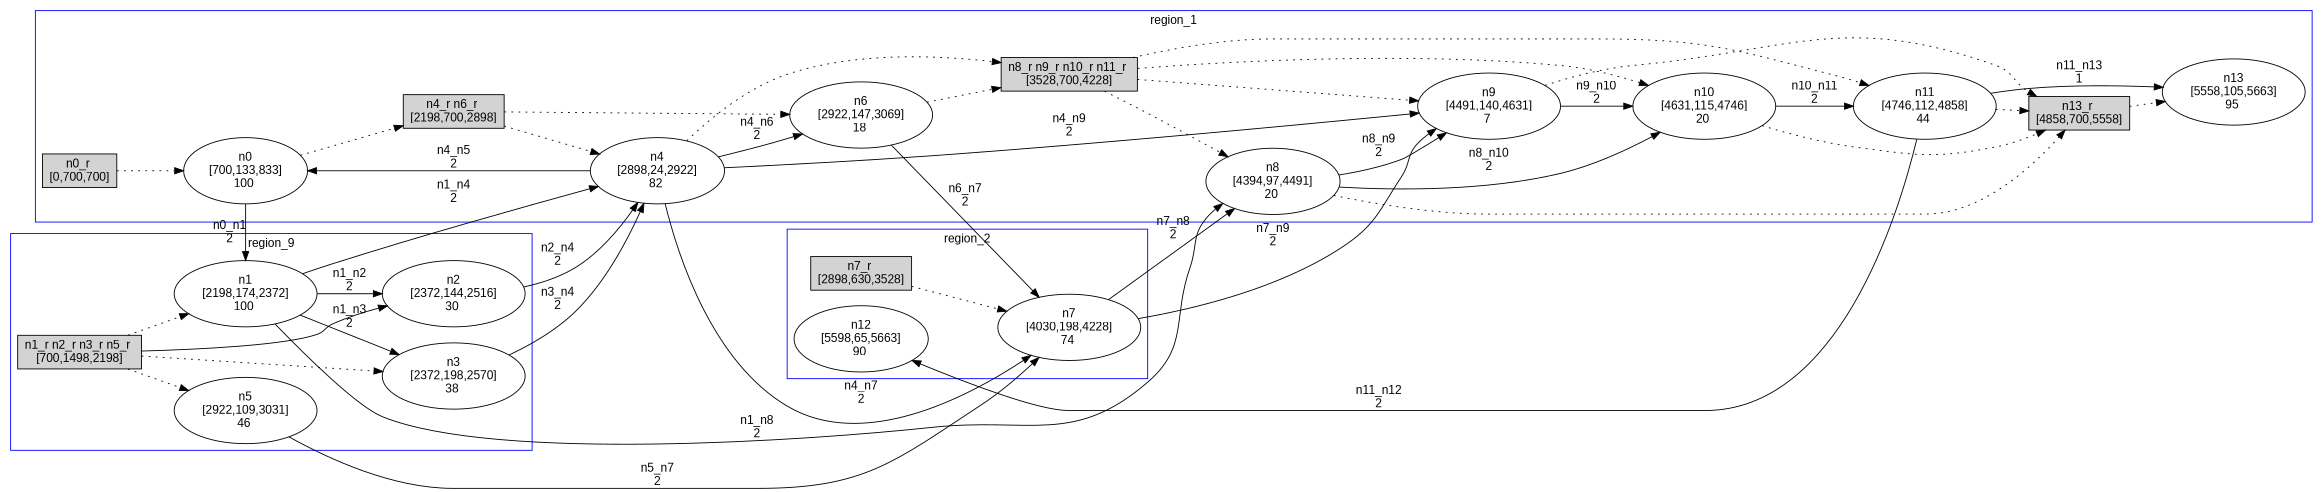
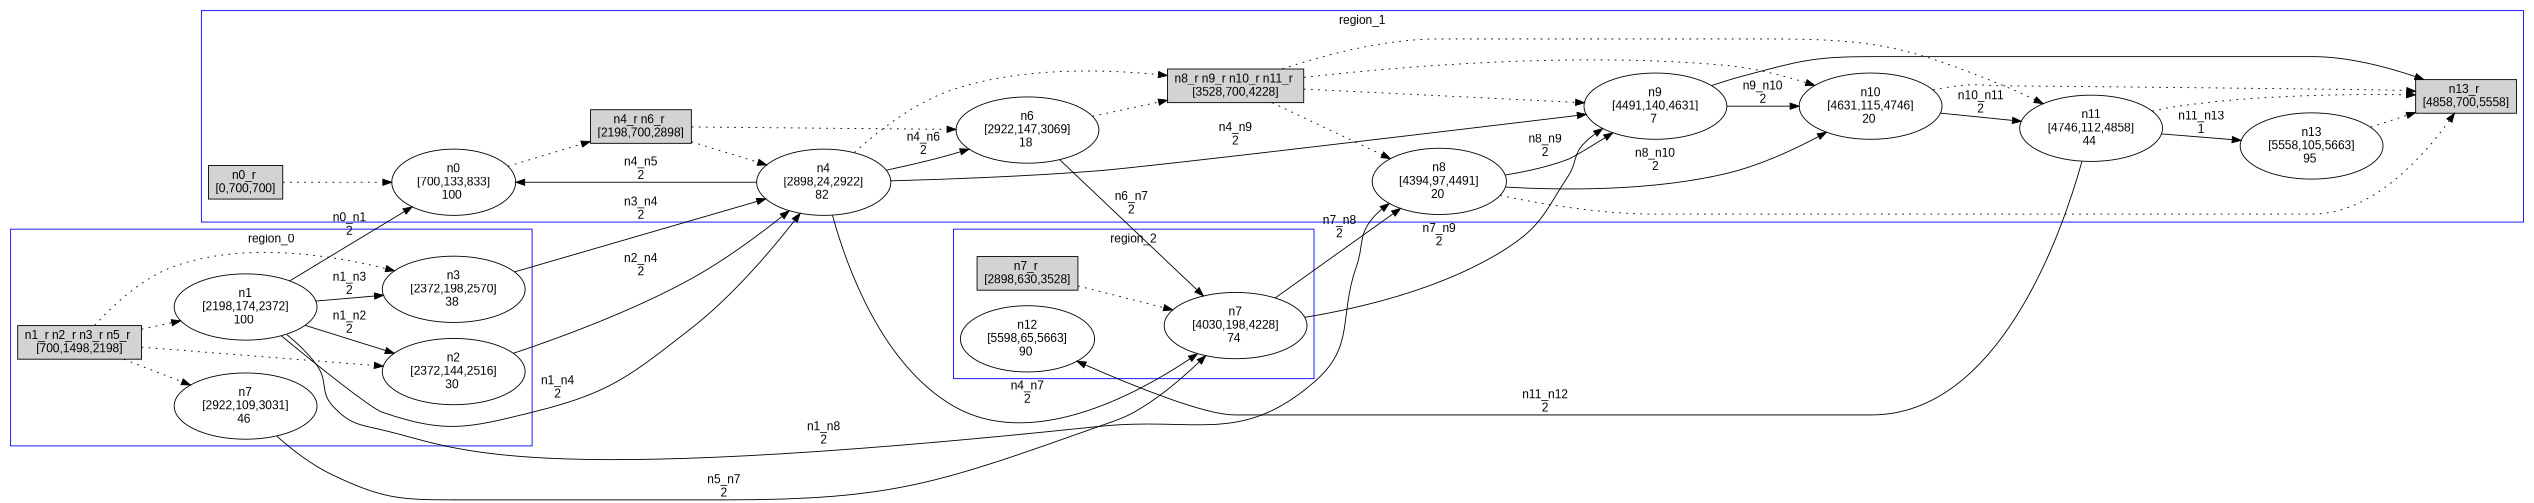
edge "n9 [4491,140,4631] 7" -> "n13_r [4858,700,5558]": style dotted -> solid
edge "n13_r [4858,700,5558]" -> "n13 [5558,105,5663] 95": reversed
edge "n0 [700,133,833] 100" -> "n1 [2198,174,2372] 100": reversed
cluster "region_9": label "region_9" -> "region_0"
edge "n1_r n2_r n3_r n5_r [700,1498,2198]" -> "n2 [2372,144,2516] 30": style solid -> dotted
node "n5 [2922,109,3031] 46": label "n5 [2922,109,3031] 46" -> "n7 [2922,109,3031] 46"
